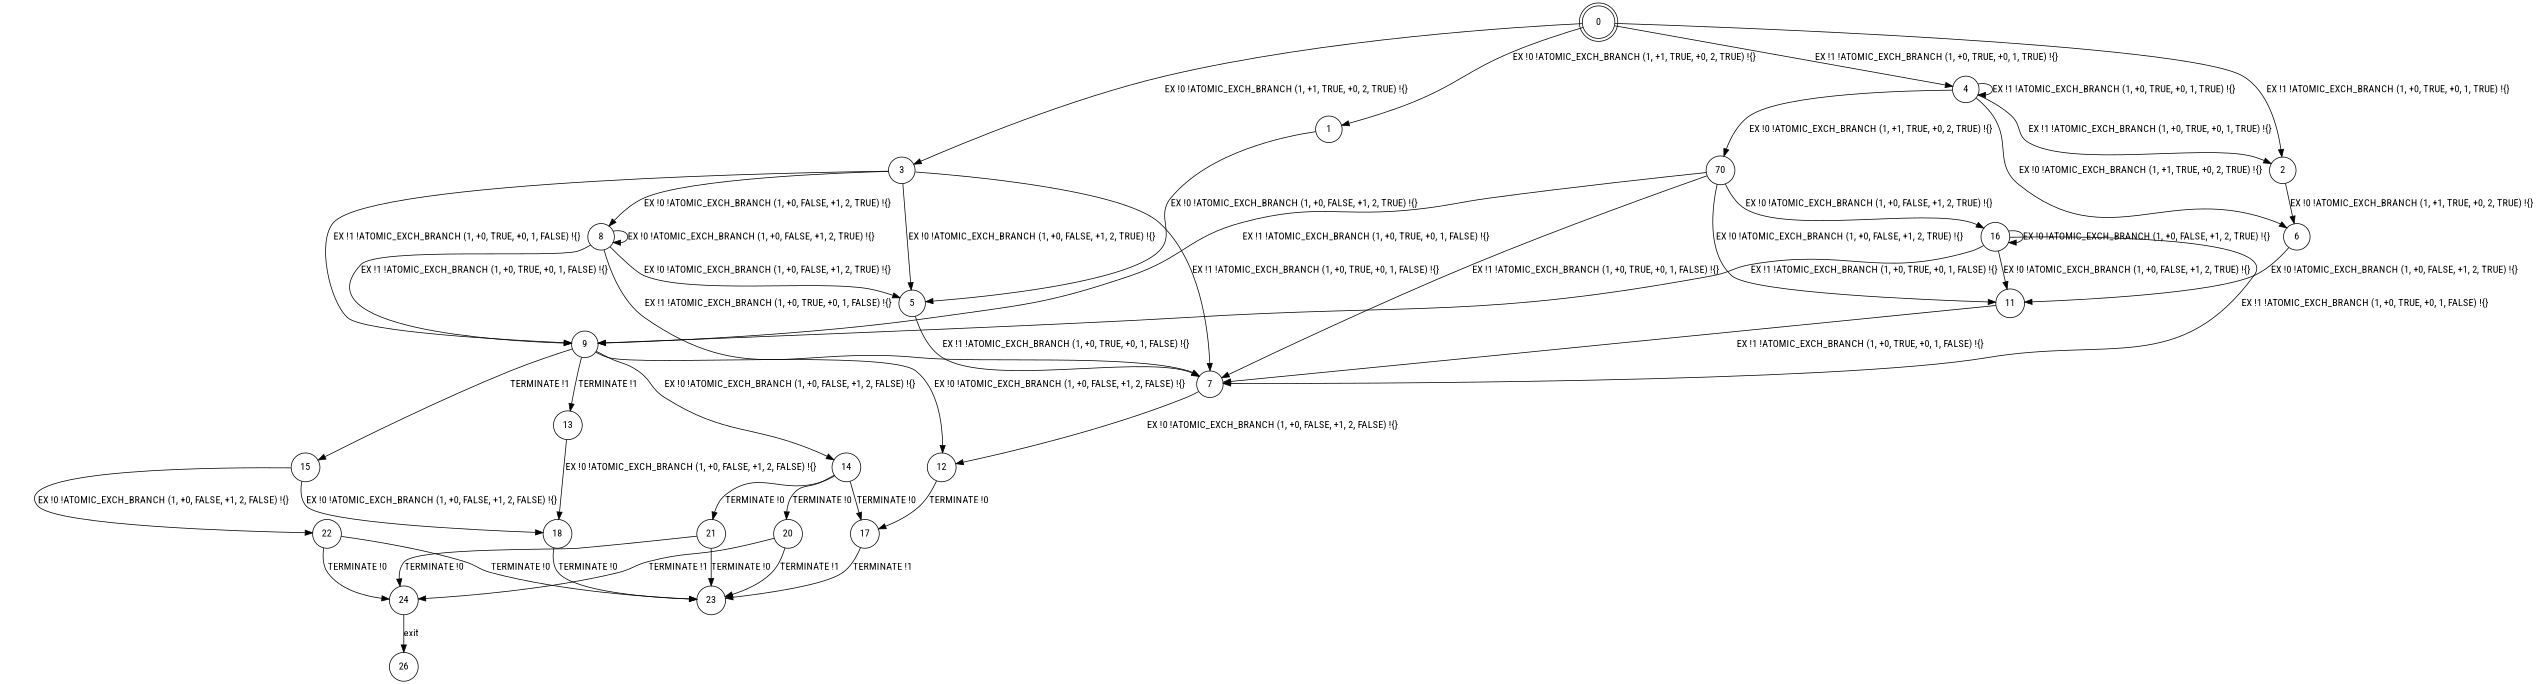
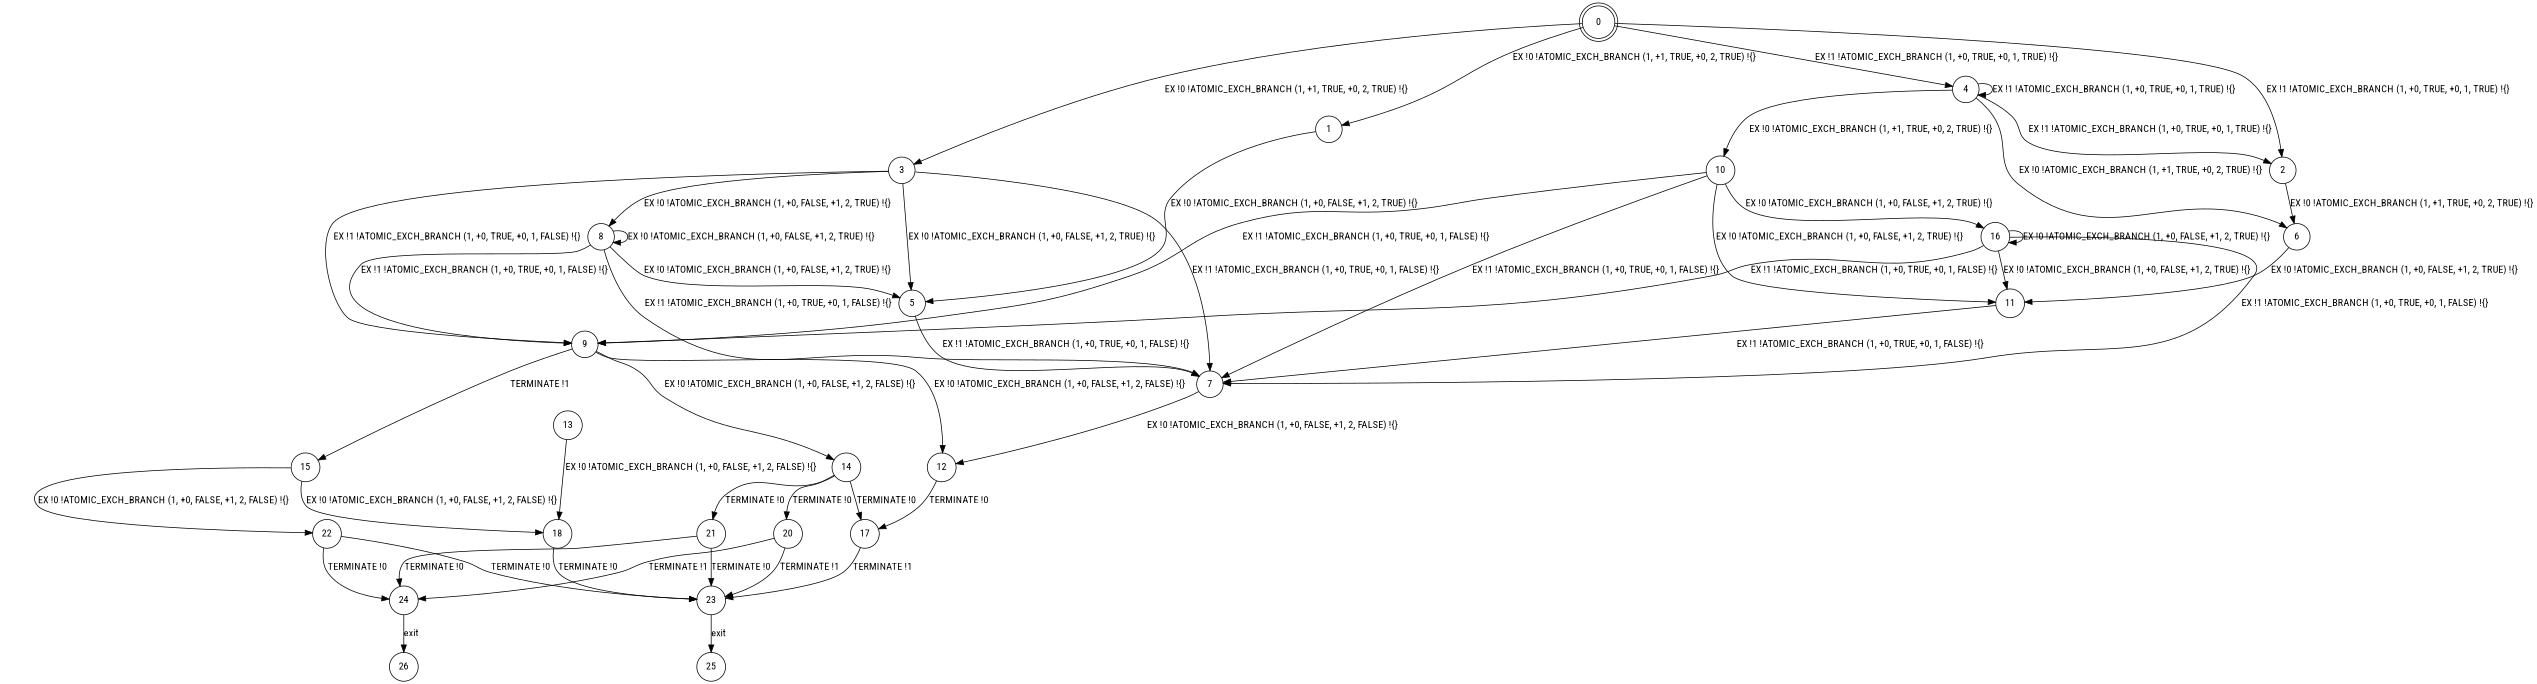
node "70": label "70" -> "10"
edge "9" -> "13": removed, label "TERMINATE !1"
node "25": added
